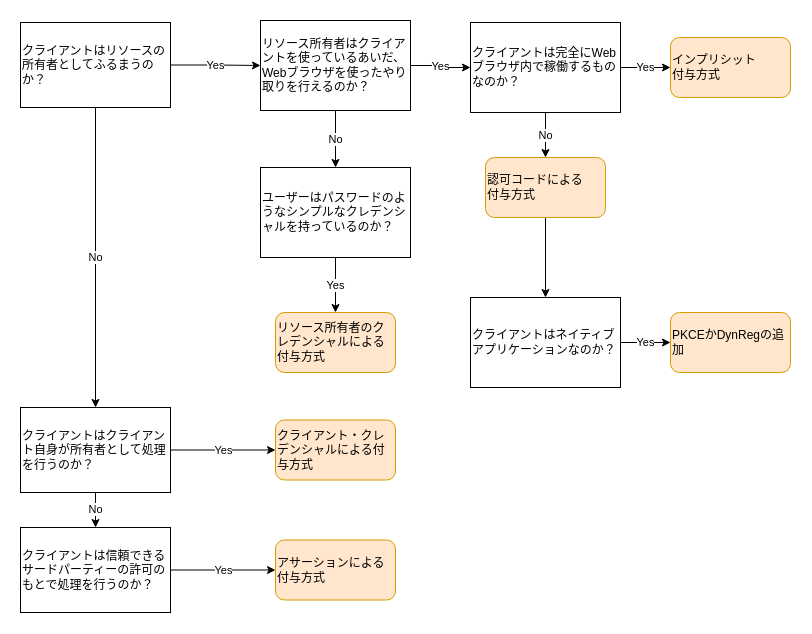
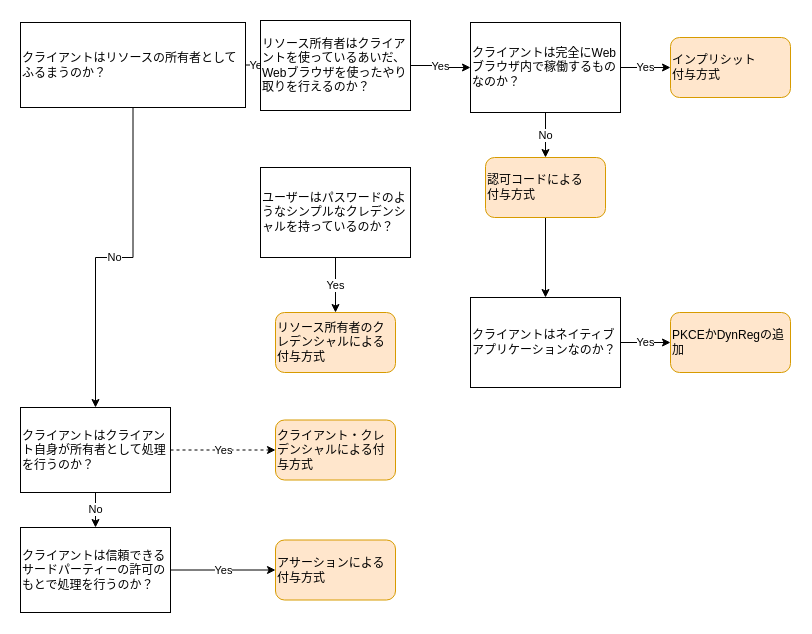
node "クライアントはリソースの所有者としてふるまうのか？": size 150x85 -> 225x85
edge "リソース所有者はクライアントを使っているあいだ、Webブラウザを使ったやり取りを行えるのか？" -> "ユーザーはパスワードのようなシンプルなクレデンシャルを持っているのか？": removed, label "No"
edge "クライアントはクライアント自身が所有者として処理を行うのか？" -> "クライアント・クレデンシャルによる付与方式": style solid -> dashed
